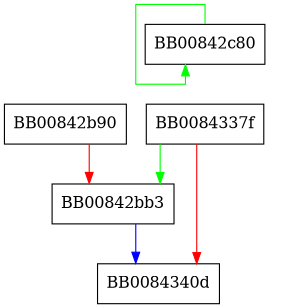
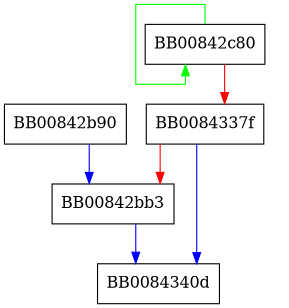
edge "BB00842c80" -> "BB0084337f": added
edge "BB00842b90" -> "BB00842bb3": color red -> blue
edge "BB0084337f" -> "BB00842bb3": color green -> red
edge "BB0084337f" -> "BB0084340d": color red -> blue
